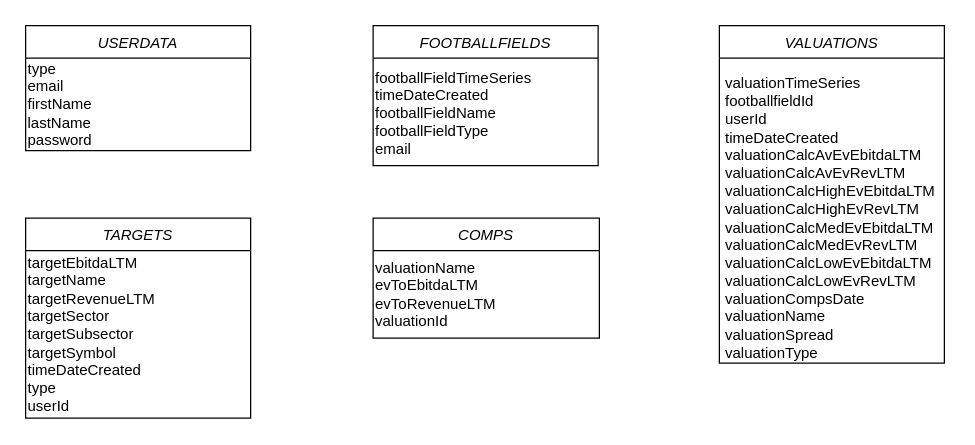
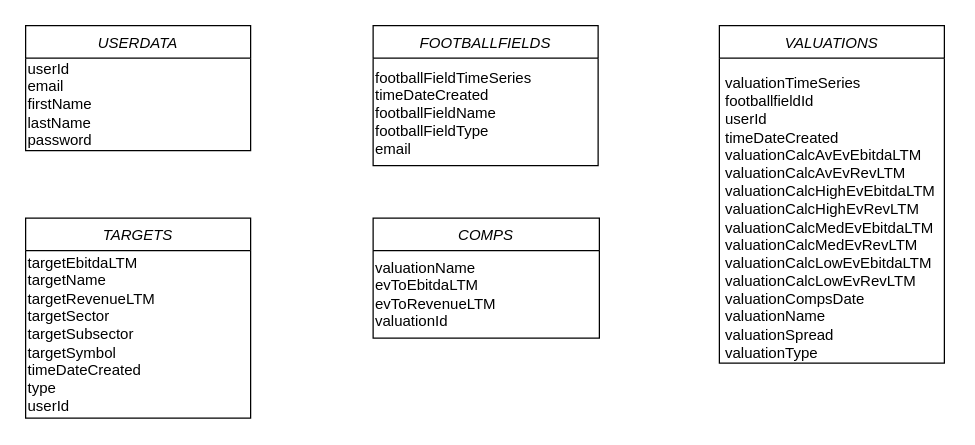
node "type email firstName lastName password": label "type email firstName lastName password" -> "userId email firstName lastName password"
